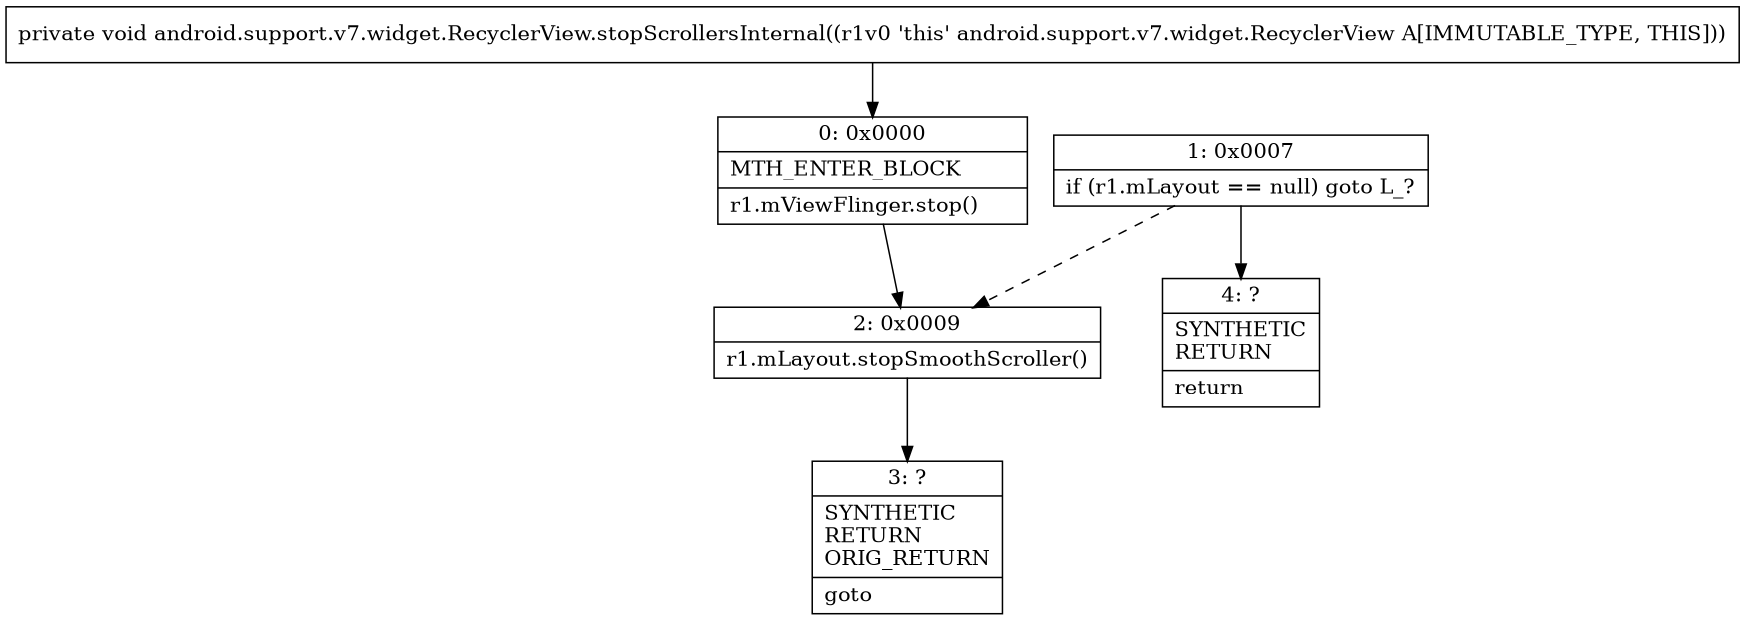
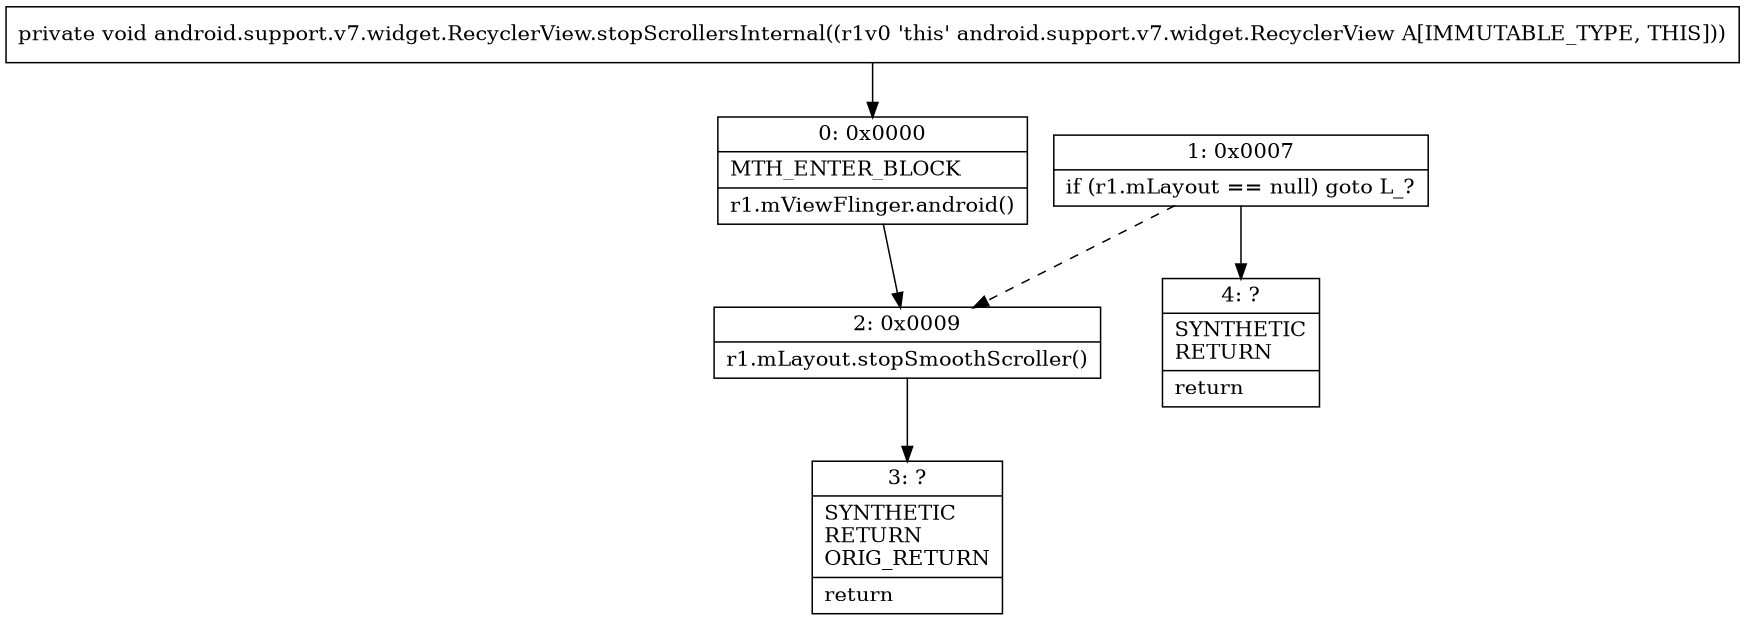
node "0: 0x0000": text "r1.mViewFlinger.stop()" -> "r1.mViewFlinger.android()"
node "3: ?": text "goto" -> "return"
